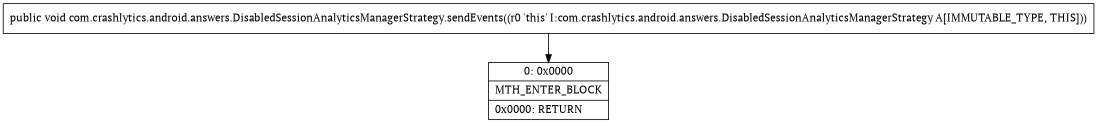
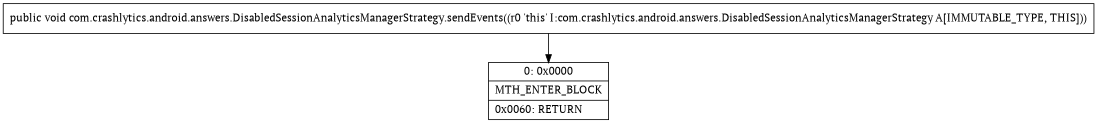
node "0: 0x0000": text "0x0000: RETURN" -> "0x0060: RETURN"
